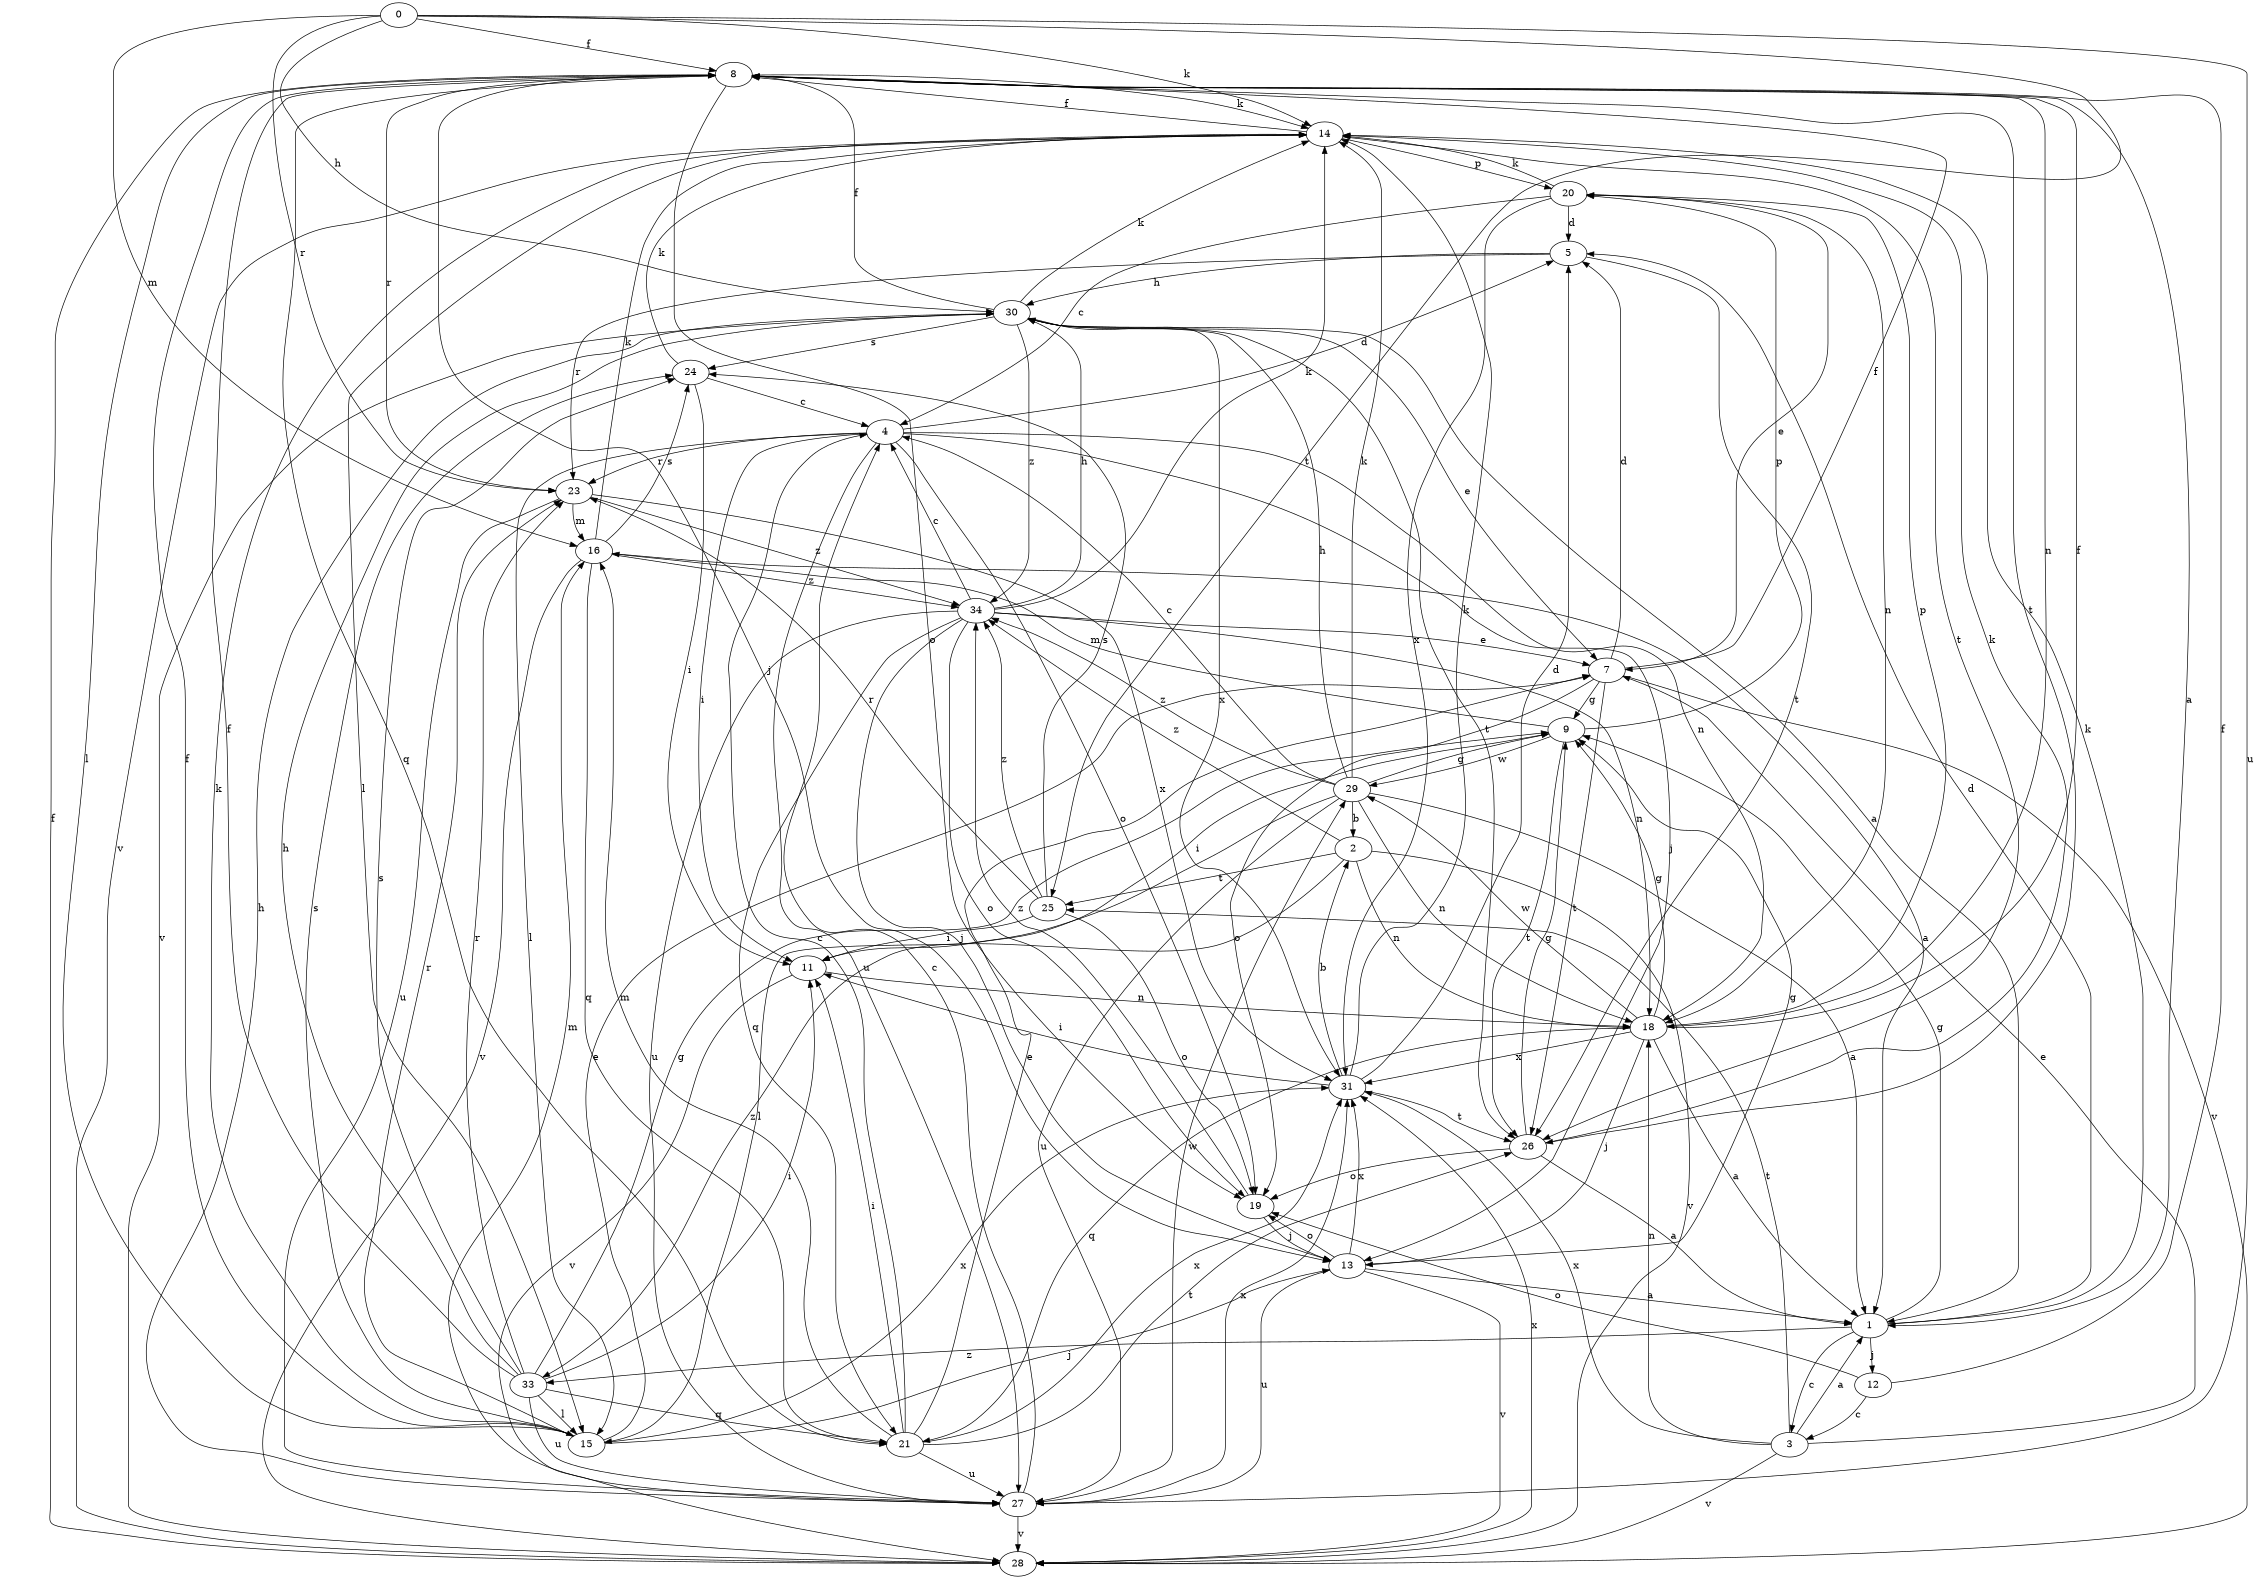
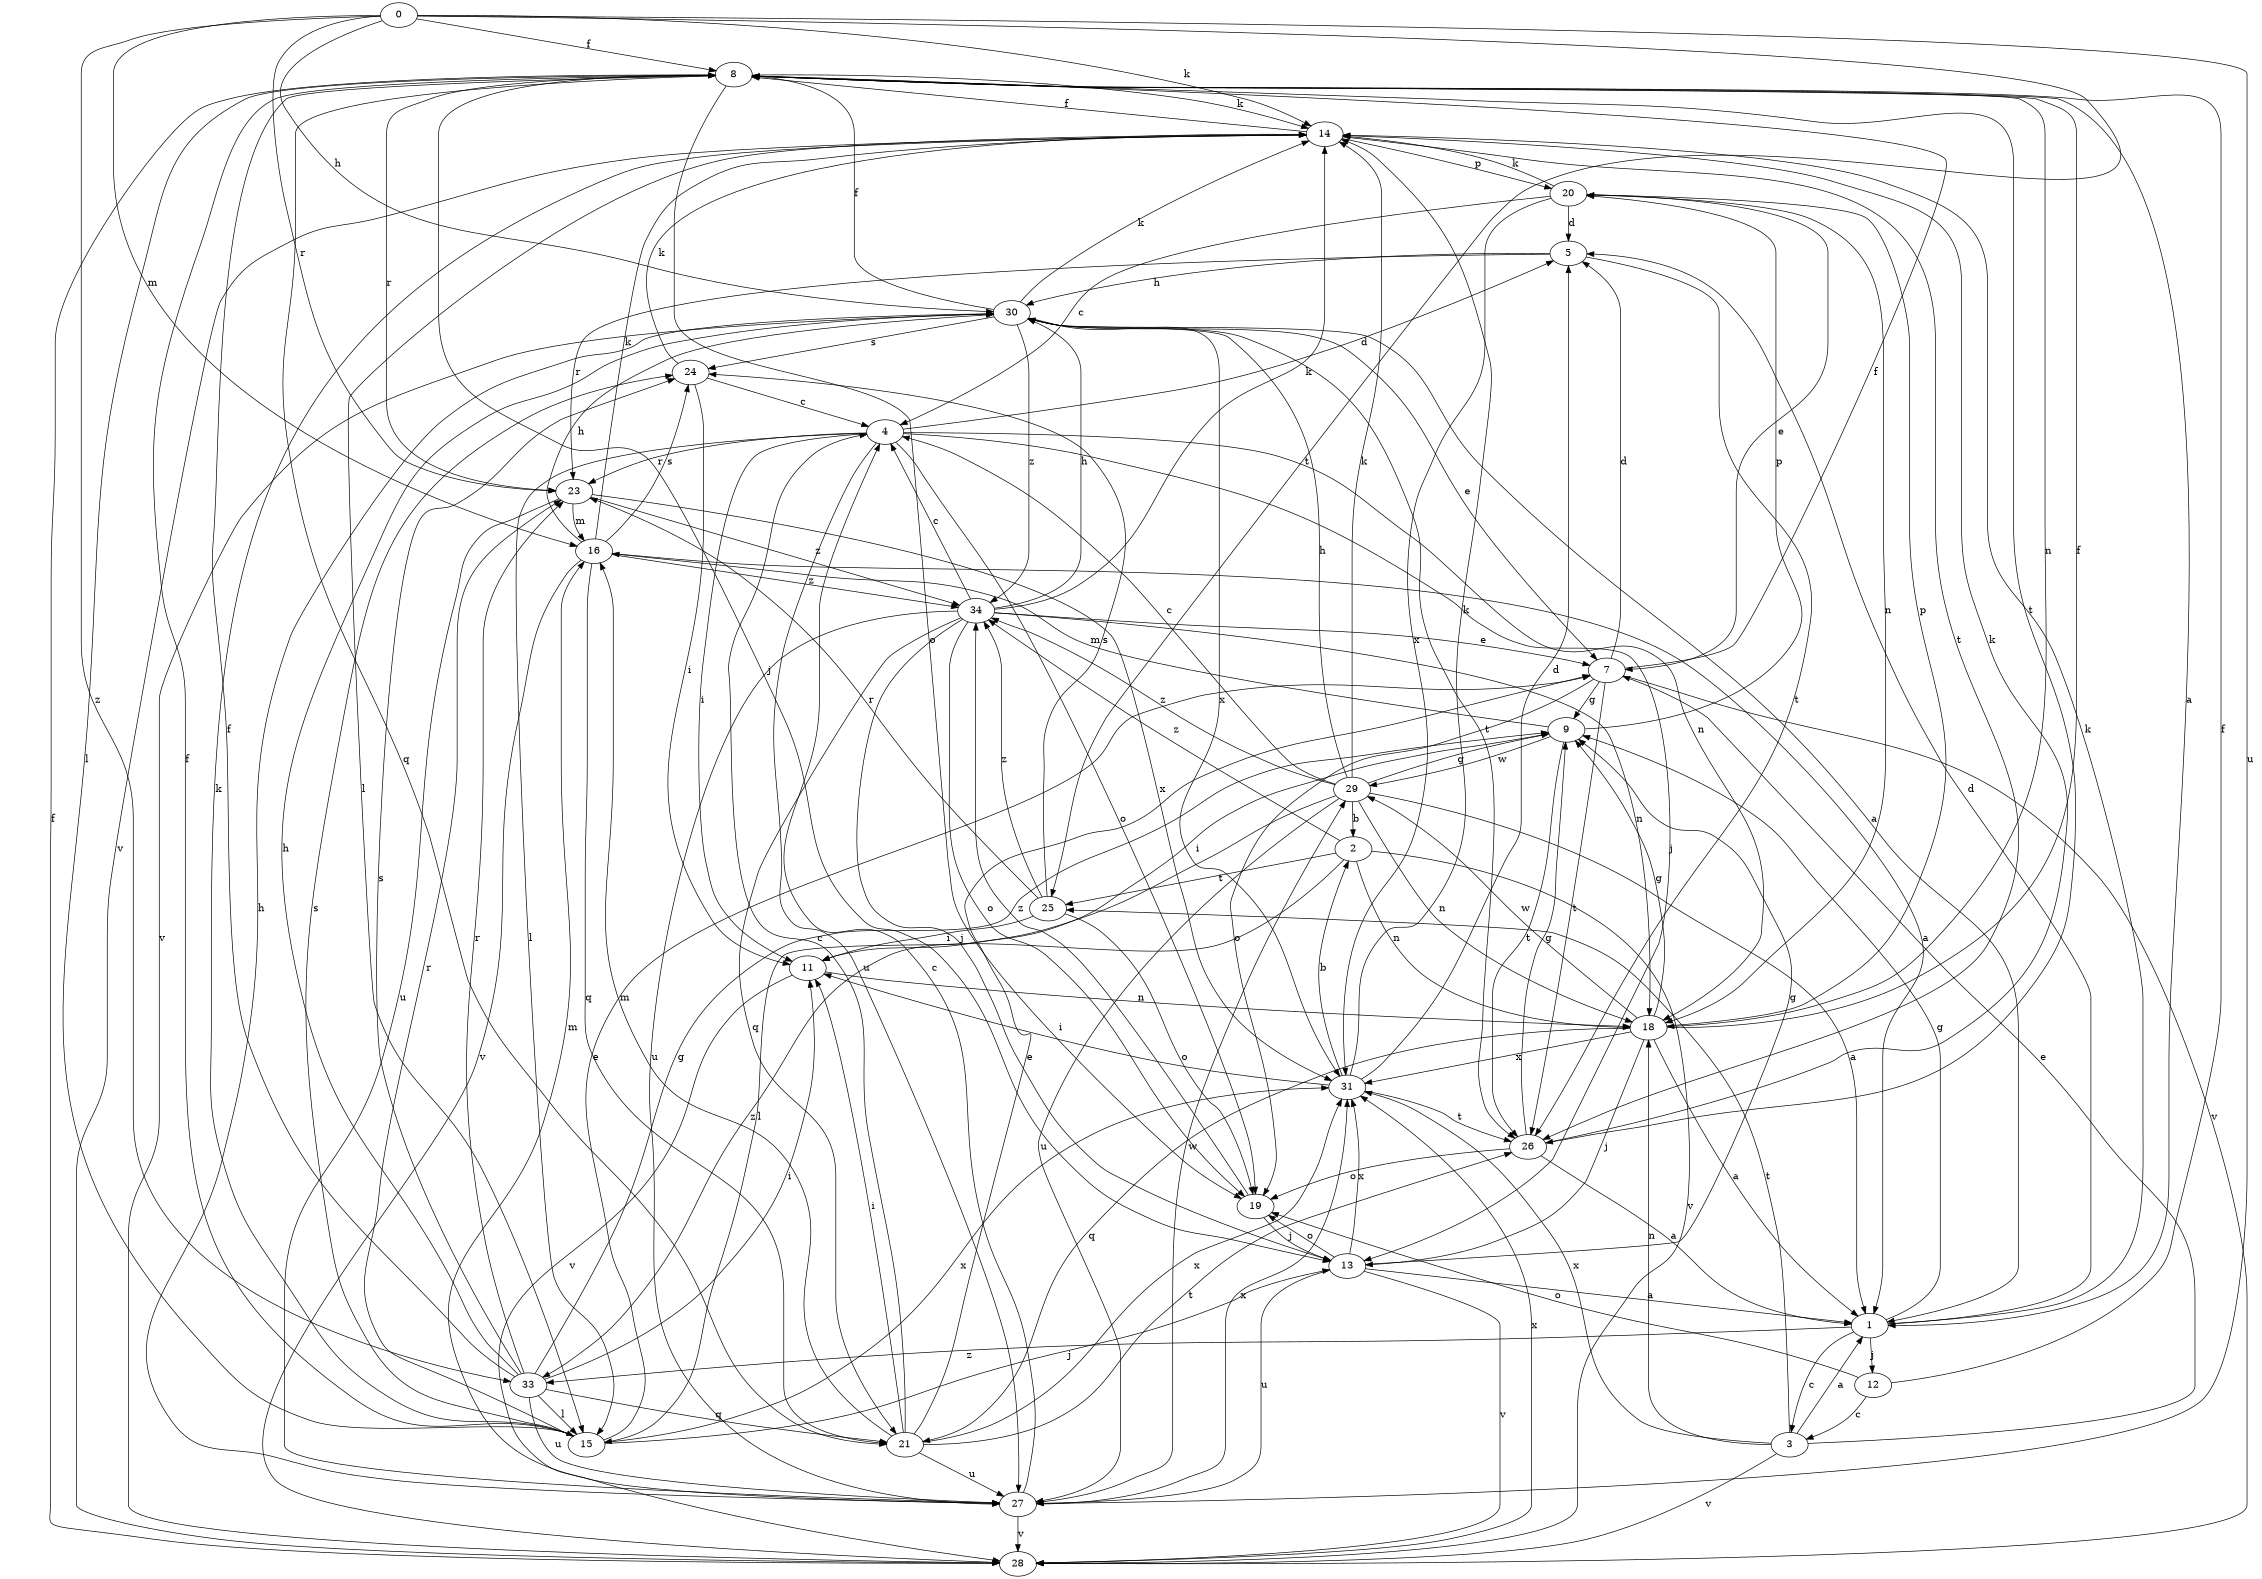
edge "16" -> "30": added, label "h"
edge "0" -> "33": added, label "z"
